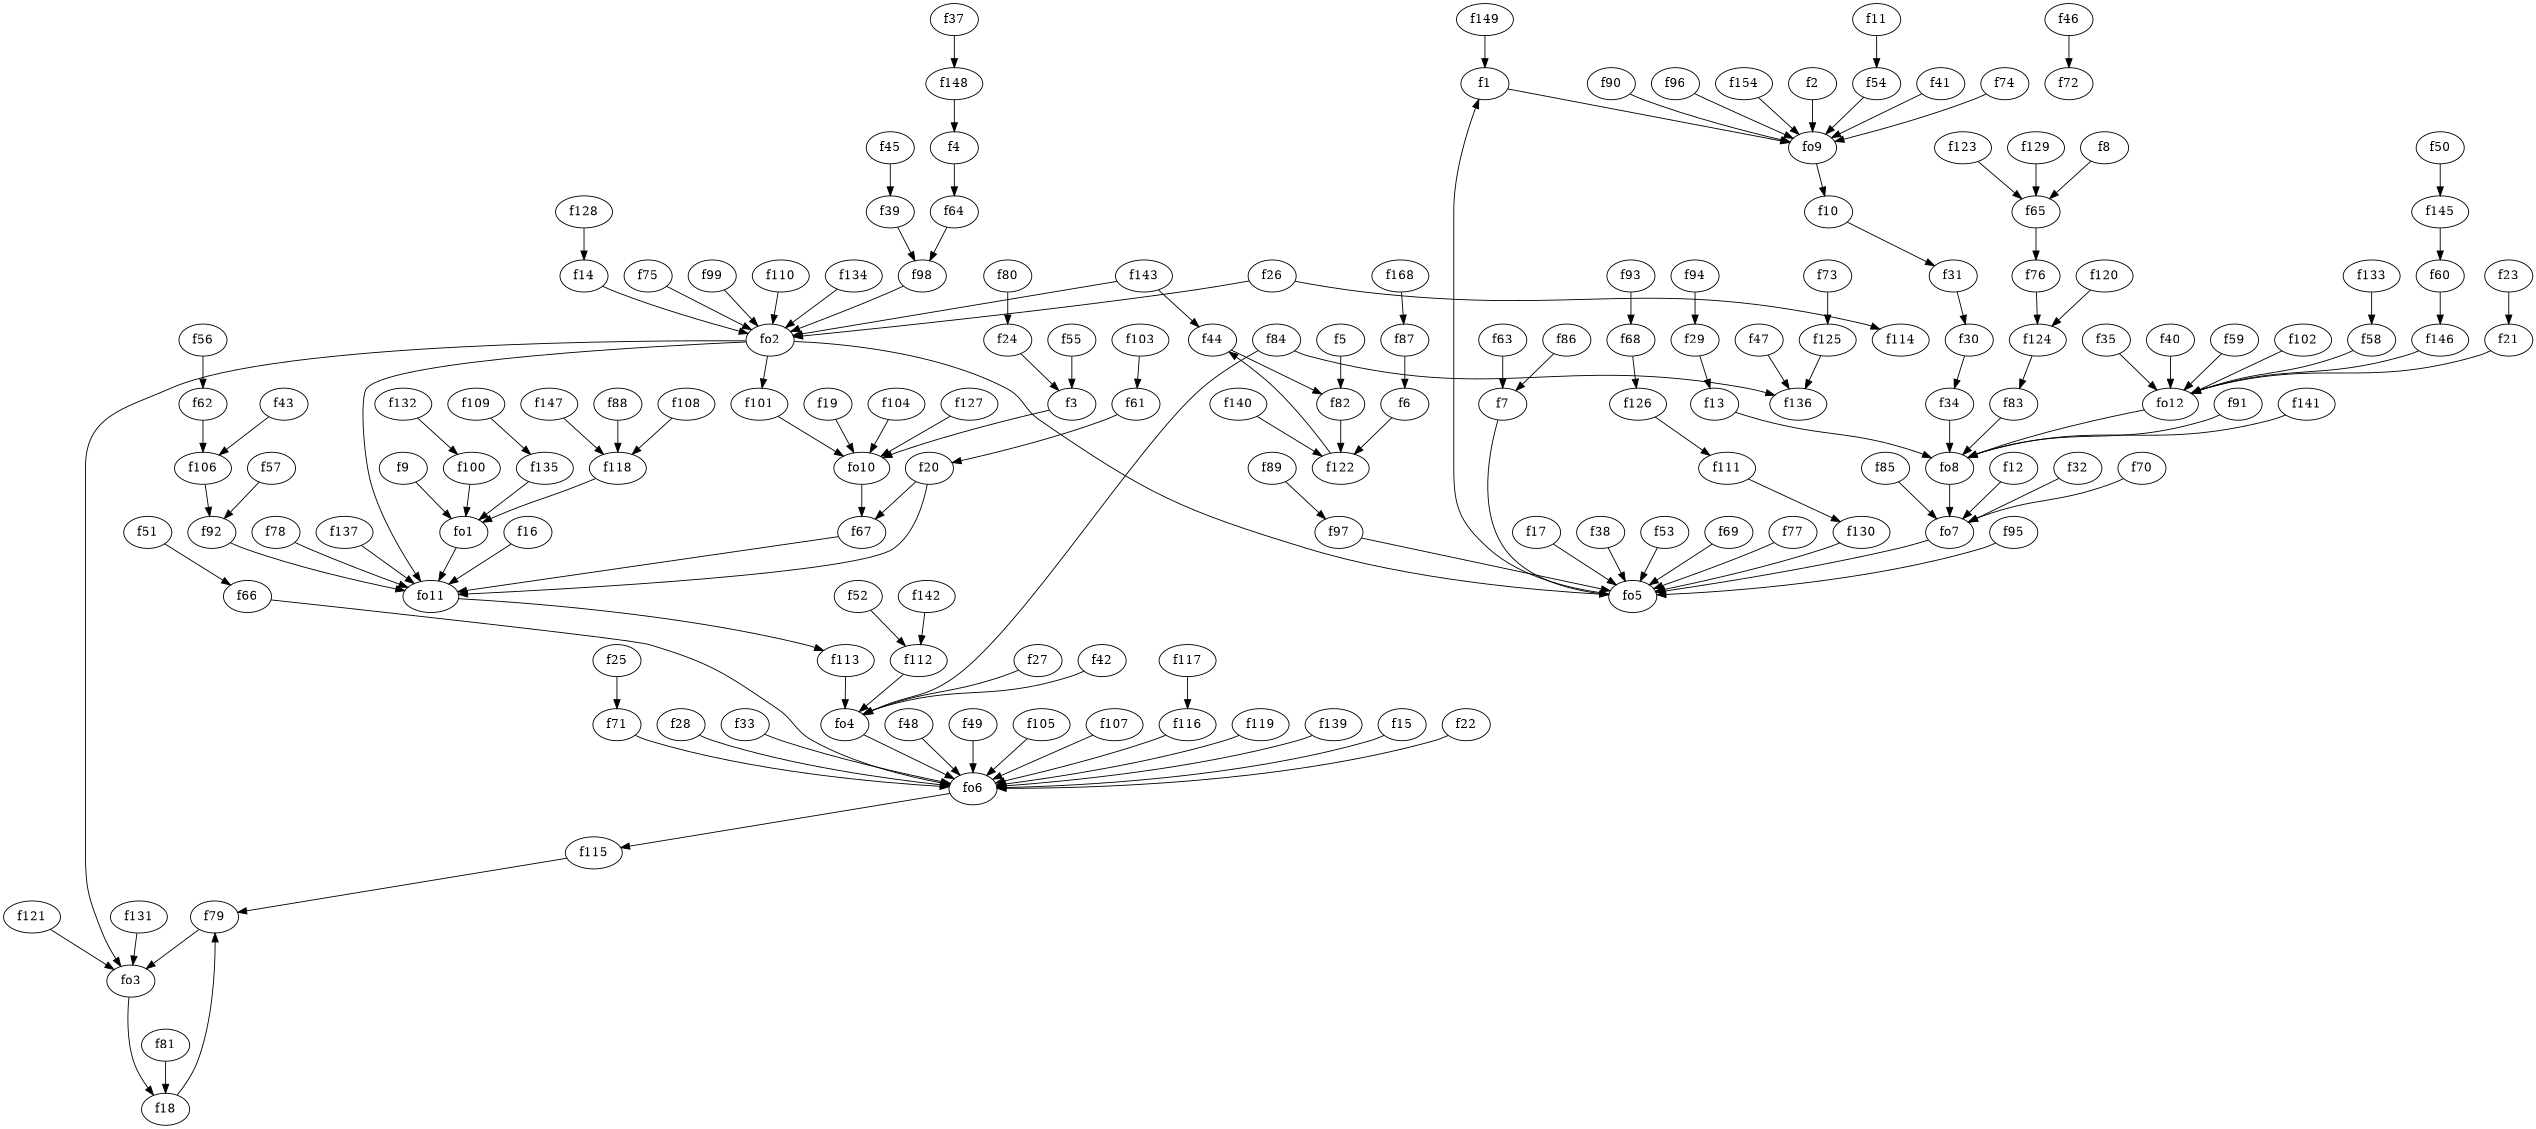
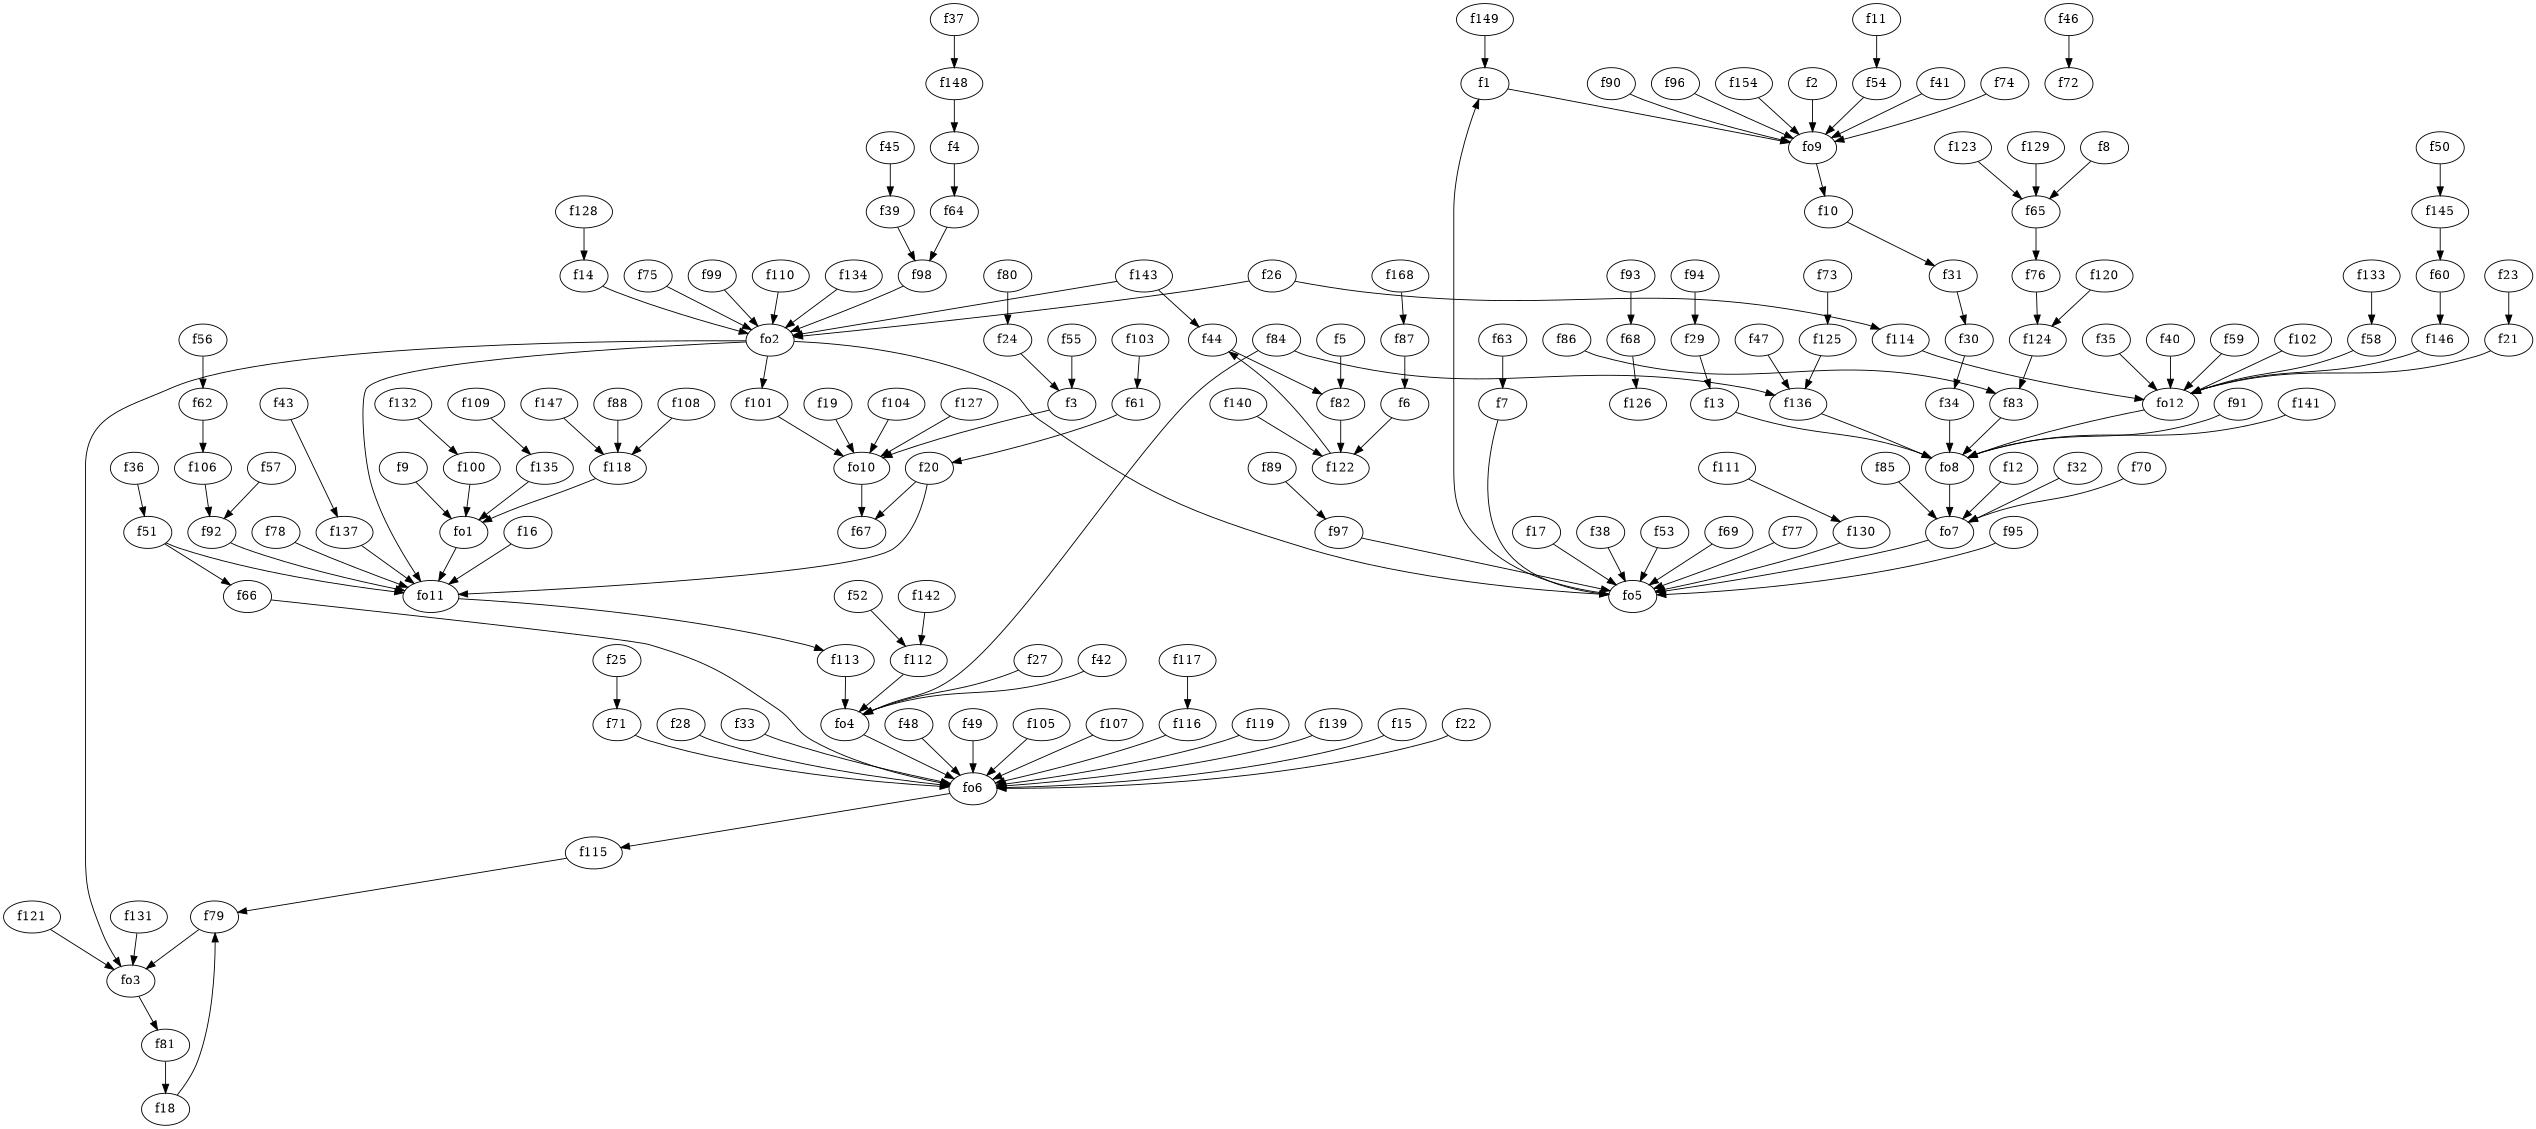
edge "f86" -> "f7": now "f86" -> "f83"
edge "f114" -> "fo12": added
edge "f43" -> "f106": now "f43" -> "f137"
edge "f136" -> "fo8": added
edge "f126" -> "f111": removed
node "f36": added
edge "f67" -> "fo11": now "f51" -> "fo11"
edge "fo3" -> "f18": now "fo3" -> "f81"
